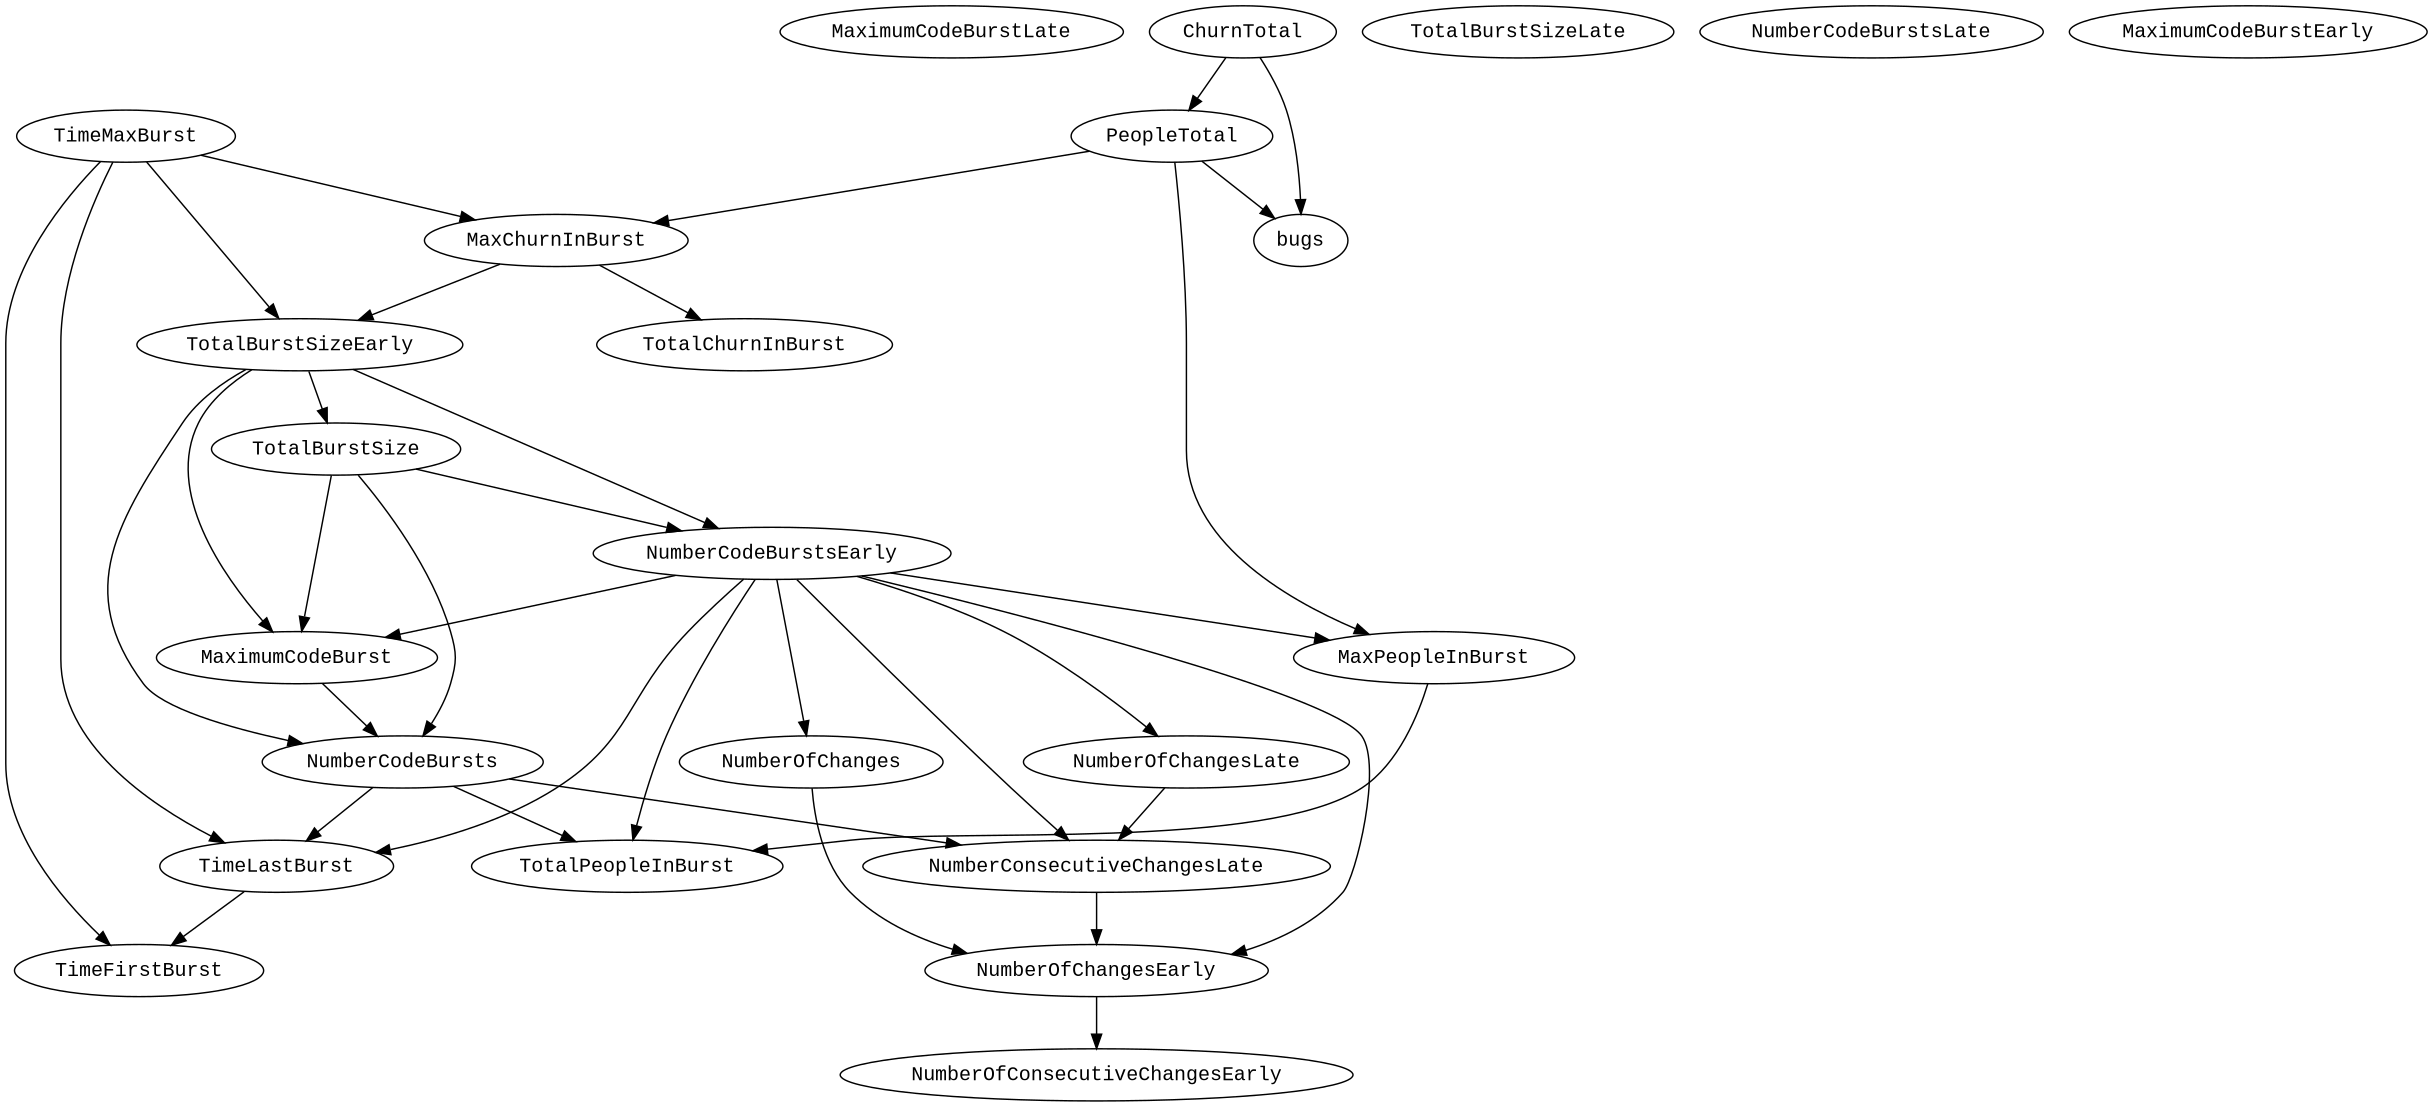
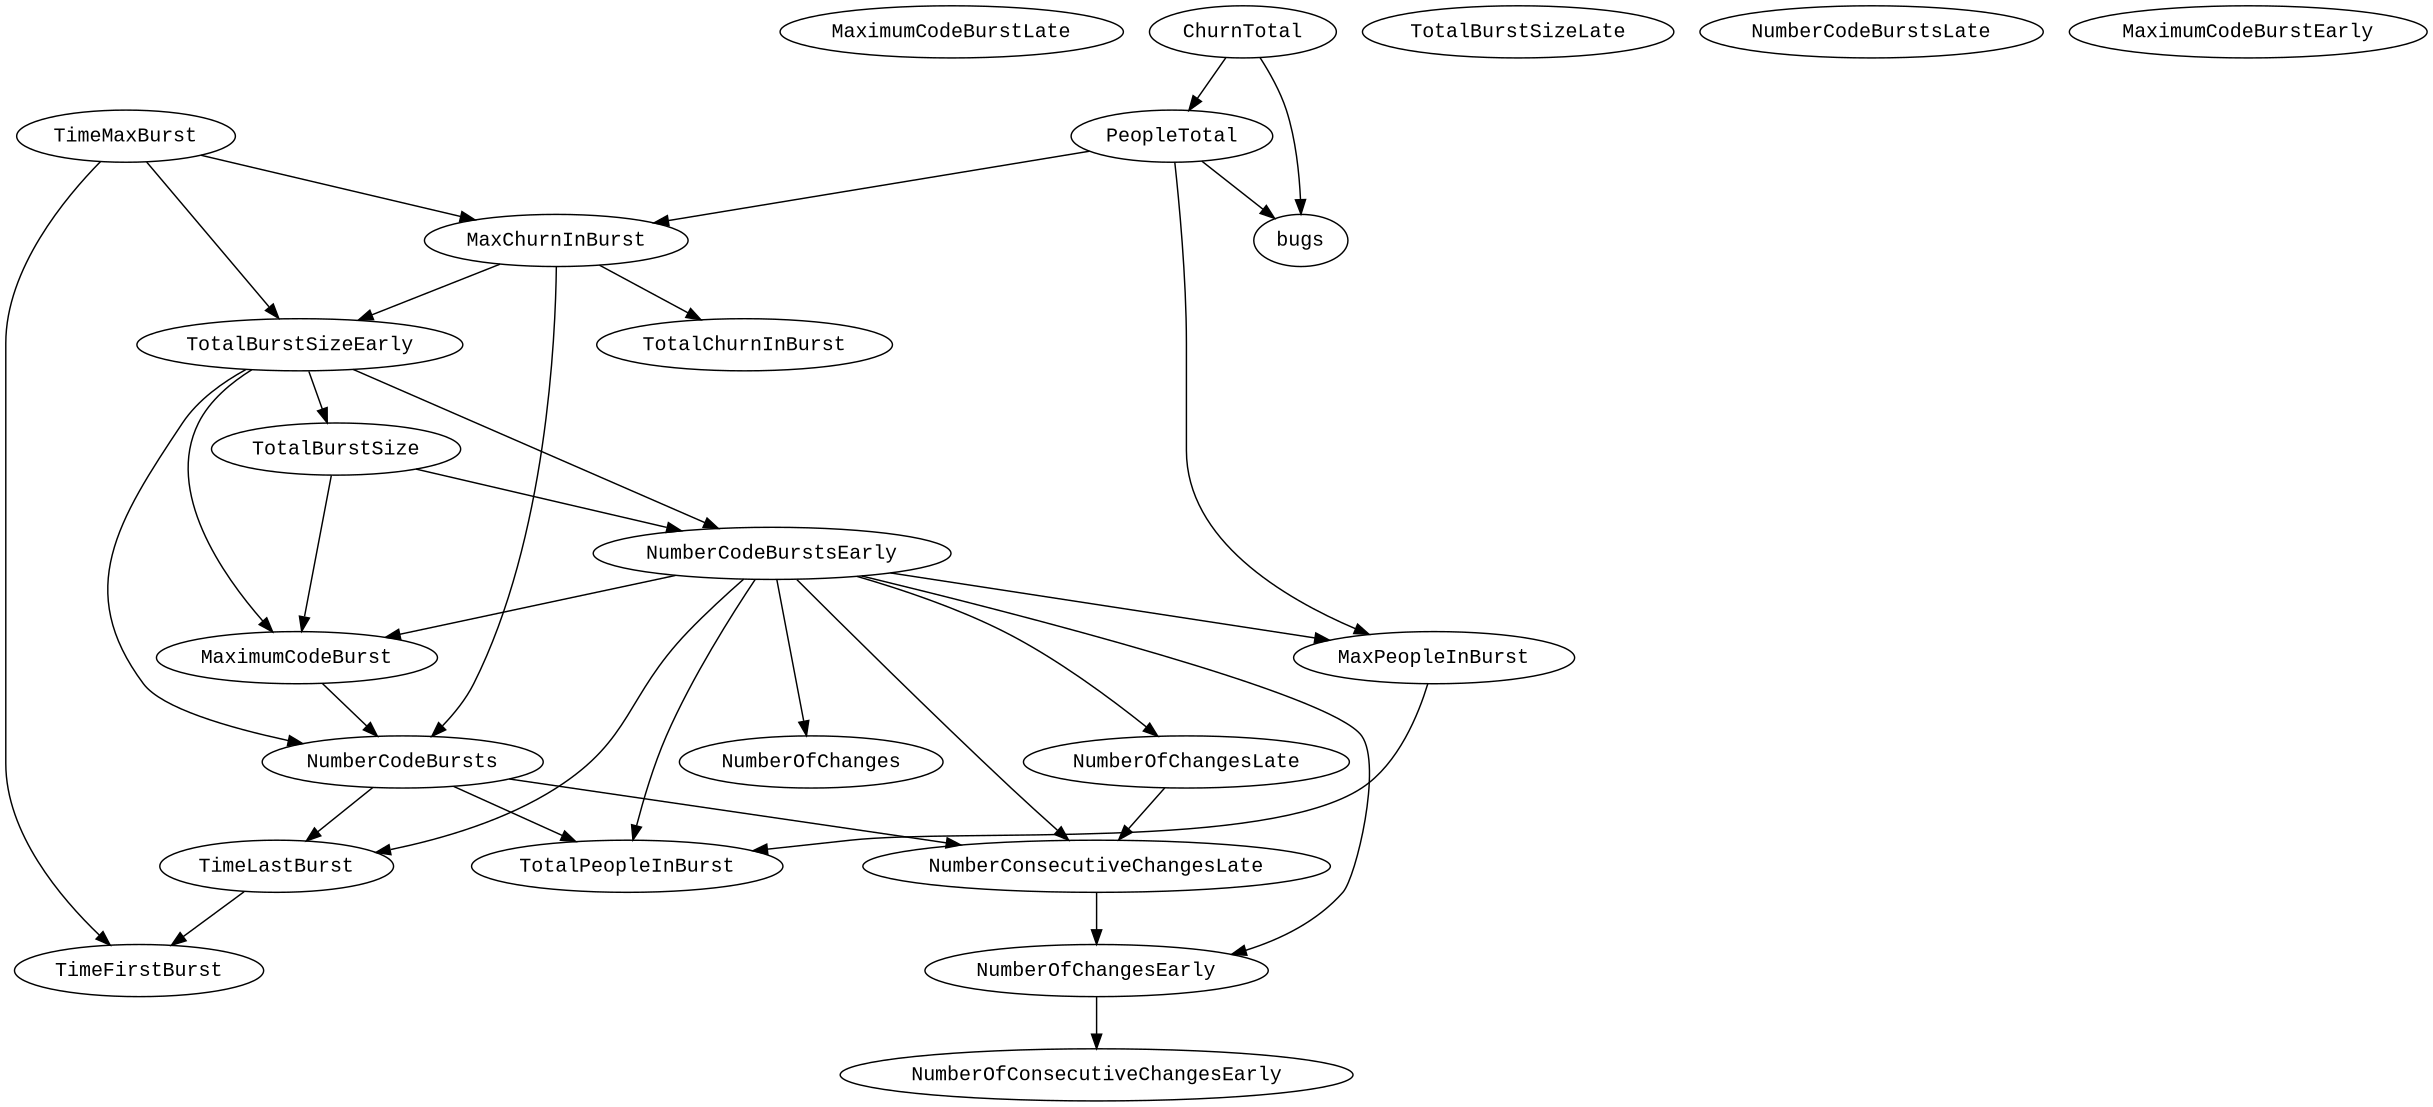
edge "TimeMaxBurst" -> "TimeLastBurst": removed
edge "TotalBurstSize" -> "NumberCodeBursts": now "MaxChurnInBurst" -> "NumberCodeBursts"
edge "NumberOfChanges" -> "NumberOfChangesEarly": removed
